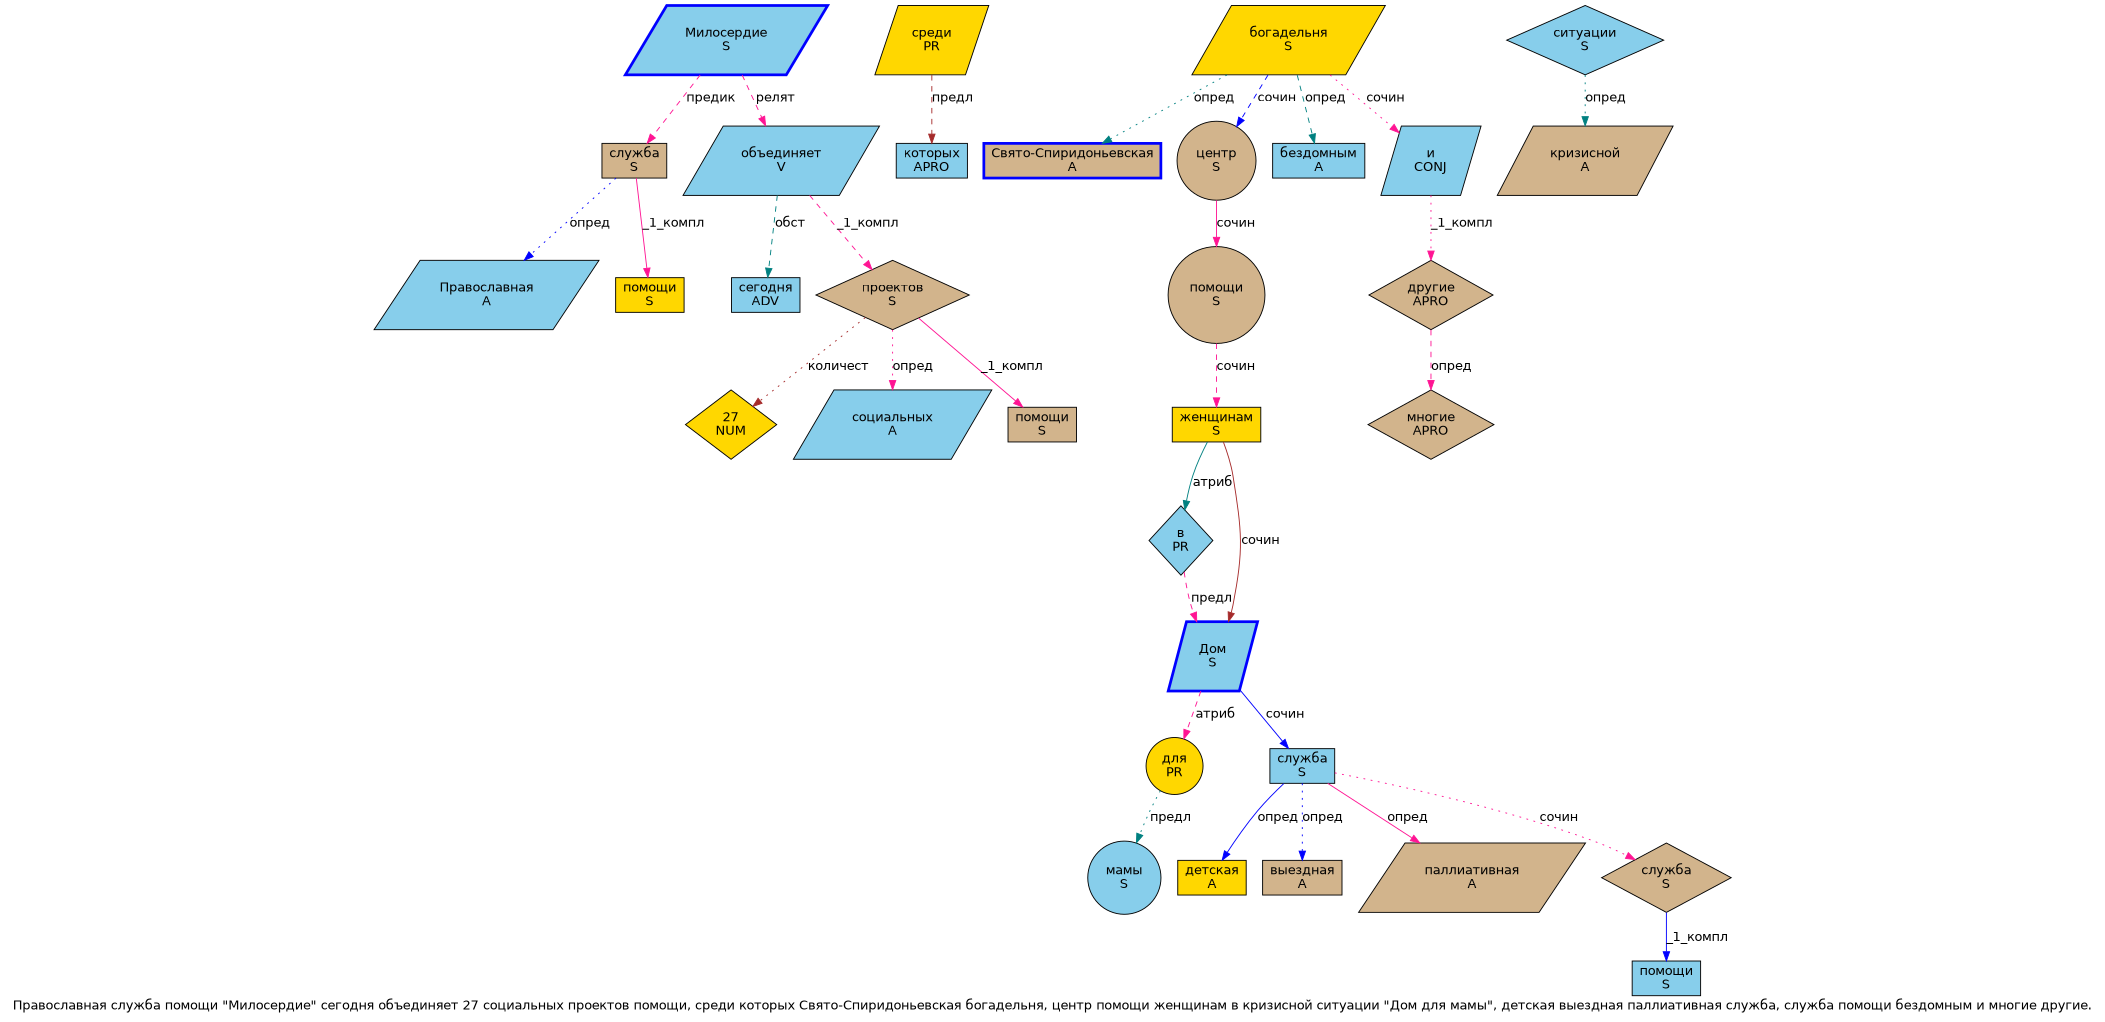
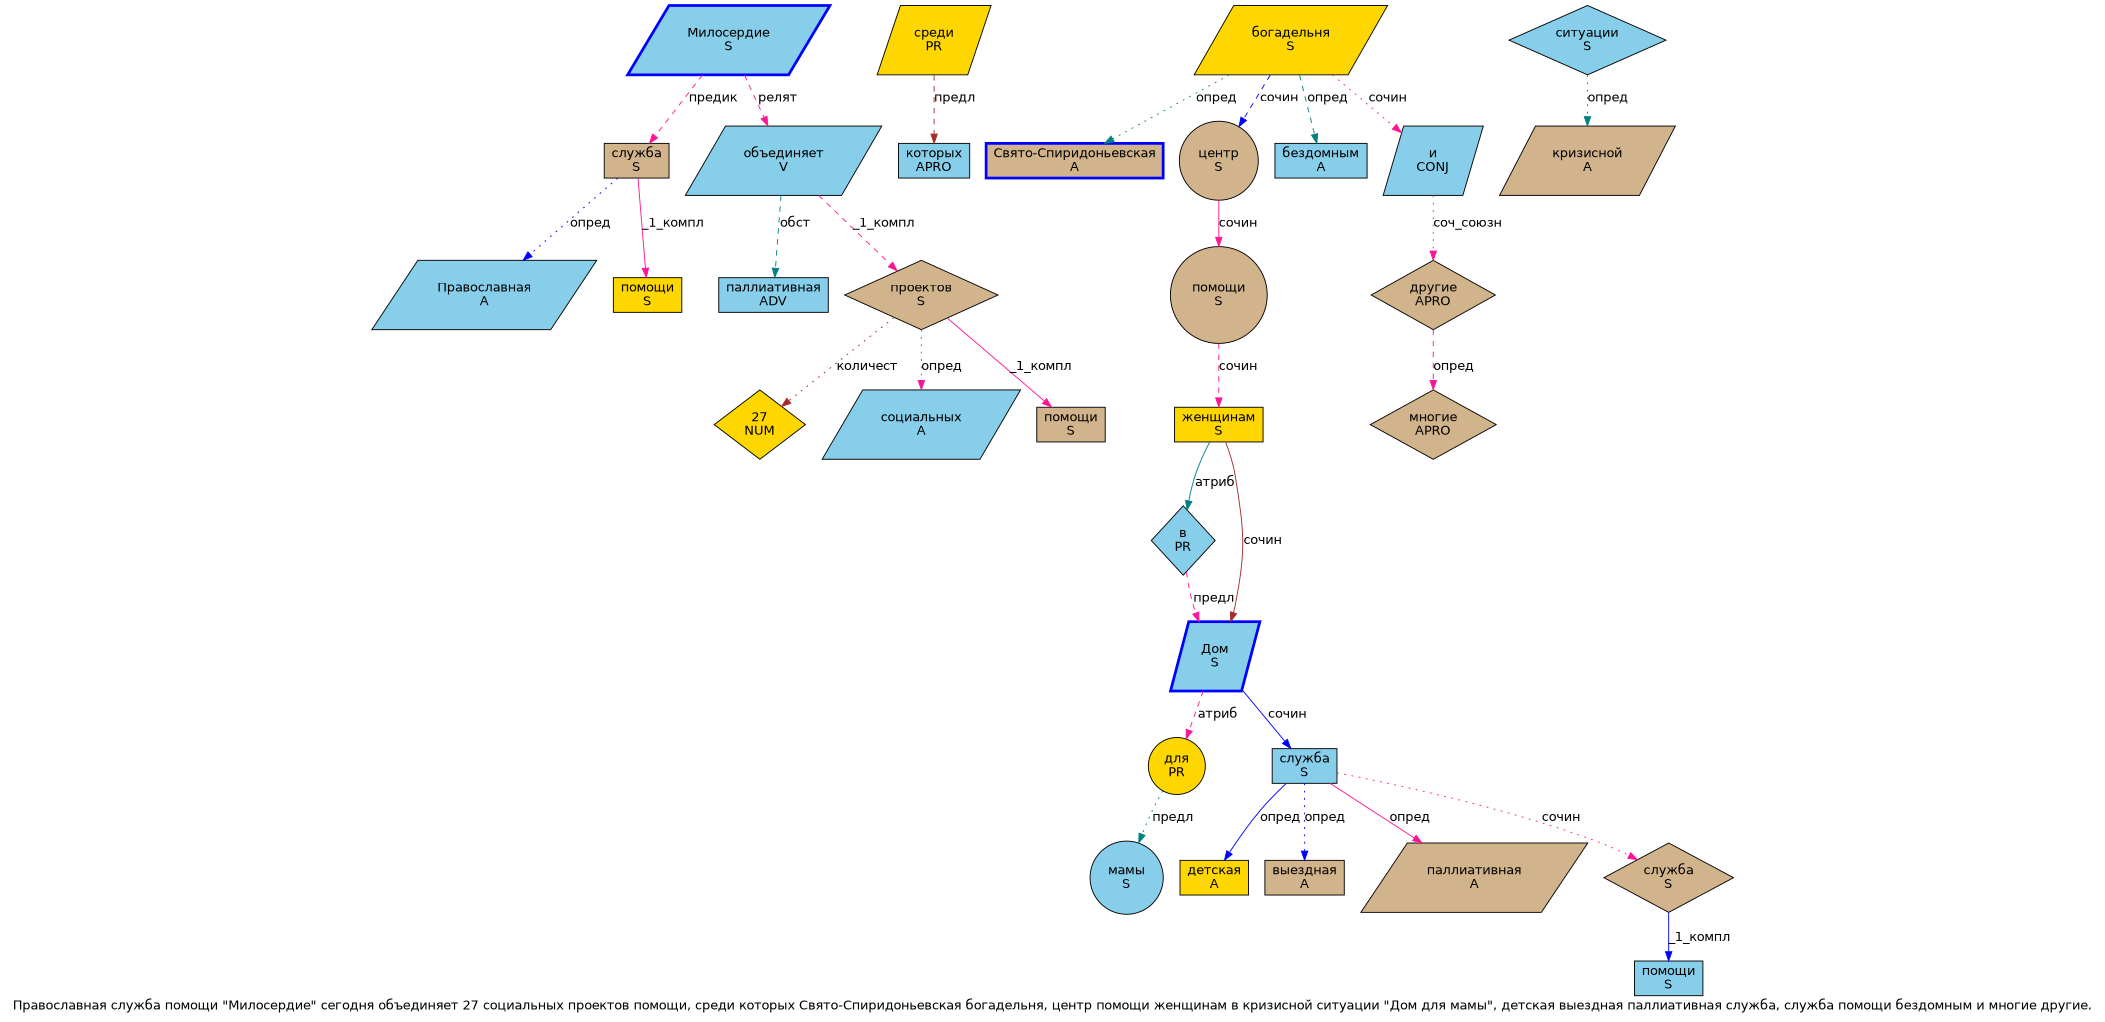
edge "и CONJ" -> "другие APRO": label "_1_компл" -> "соч_союзн"
node "сегодня ADV": label "сегодня ADV" -> "паллиативная ADV"
